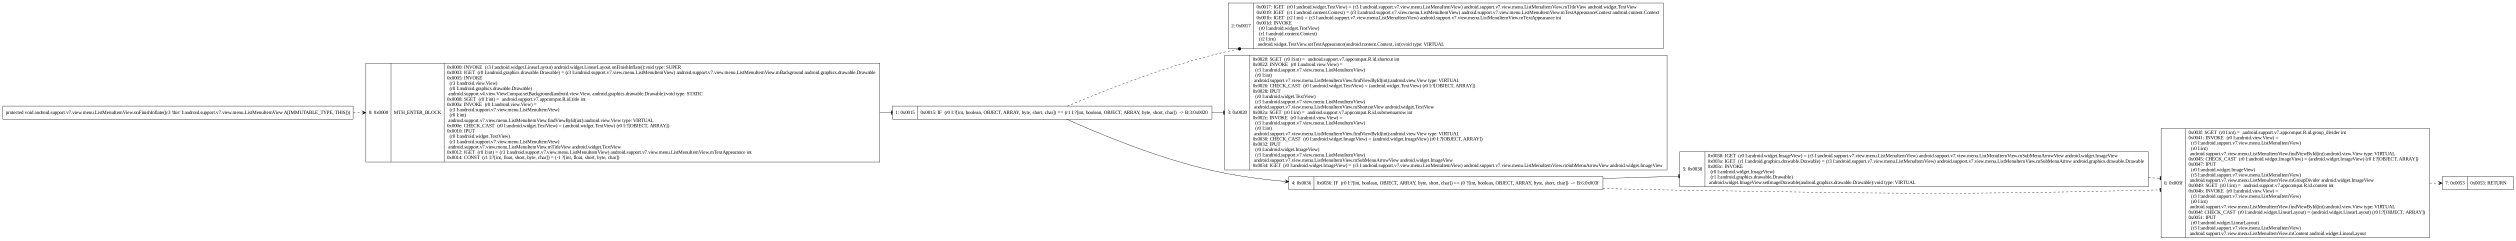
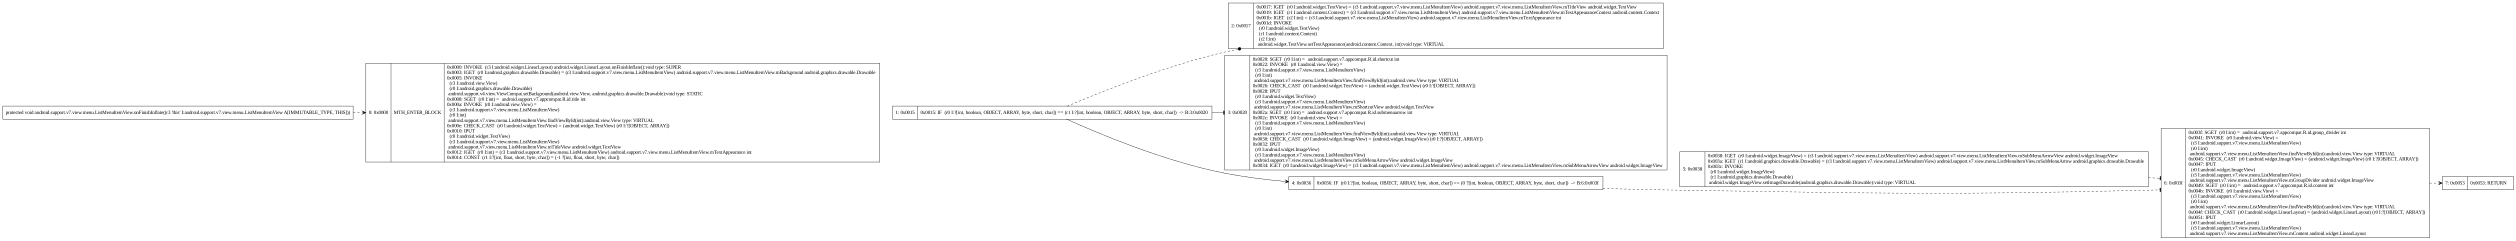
edge "0: 0x0000" -> "1: 0x0015": removed
edge "4: 0x0036" -> "5: 0x0038": removed
